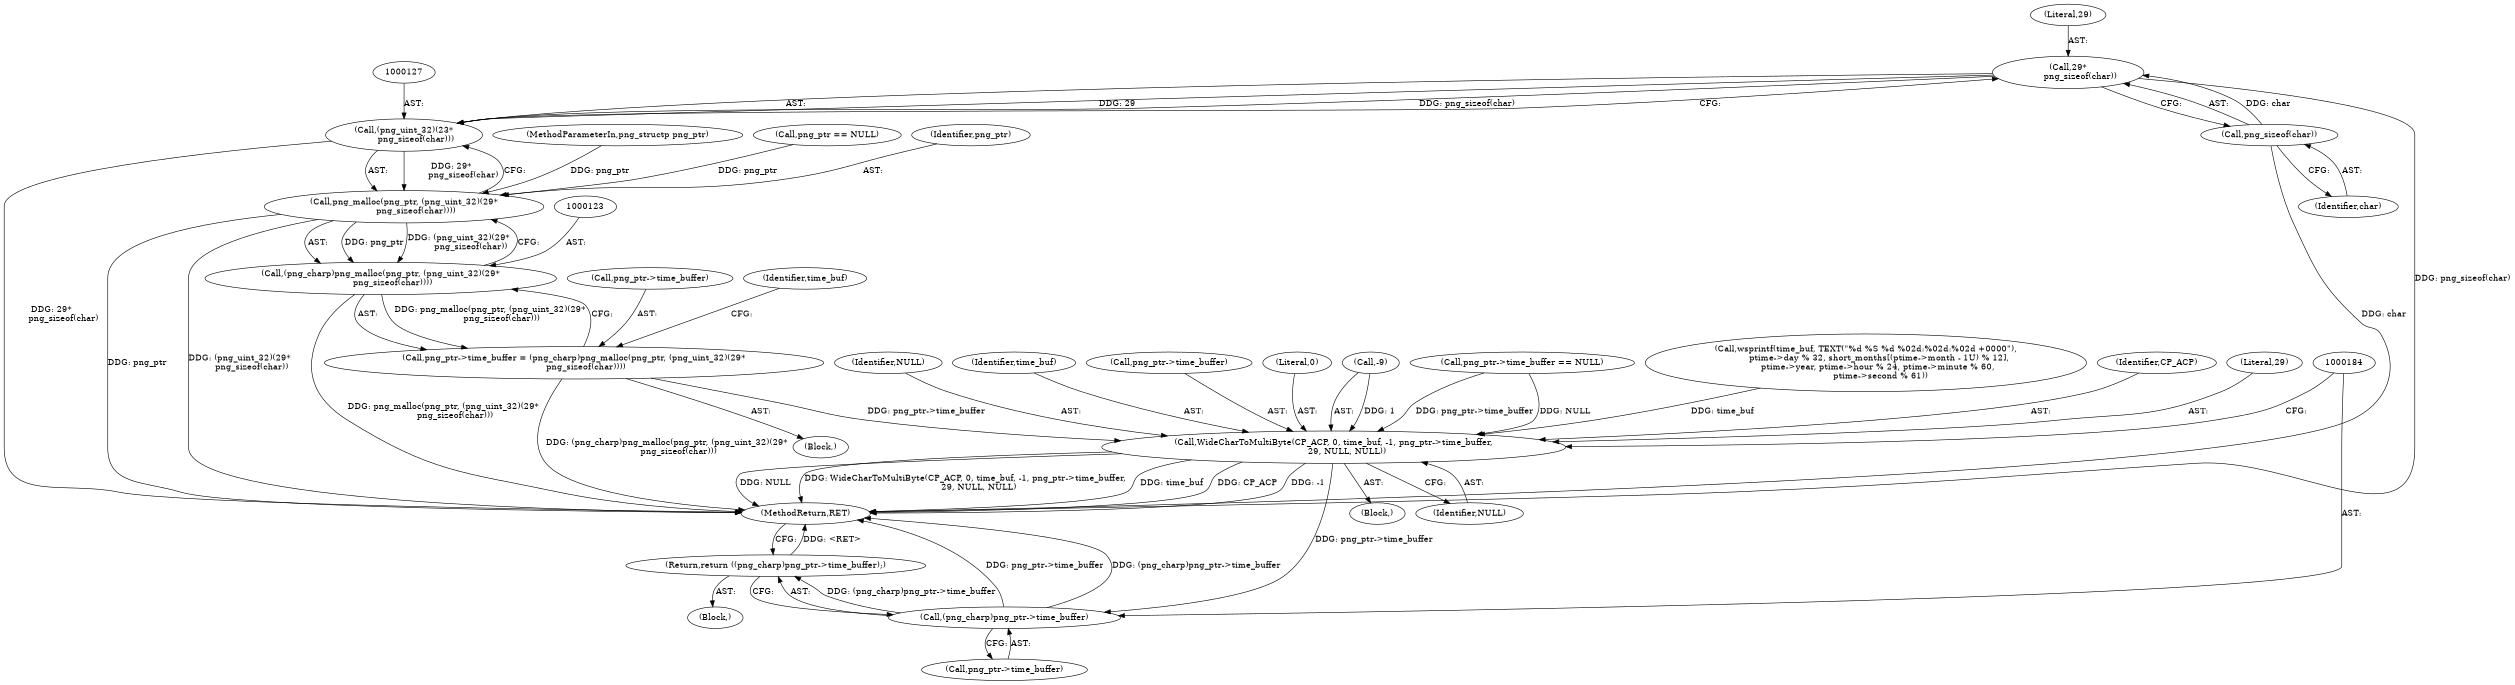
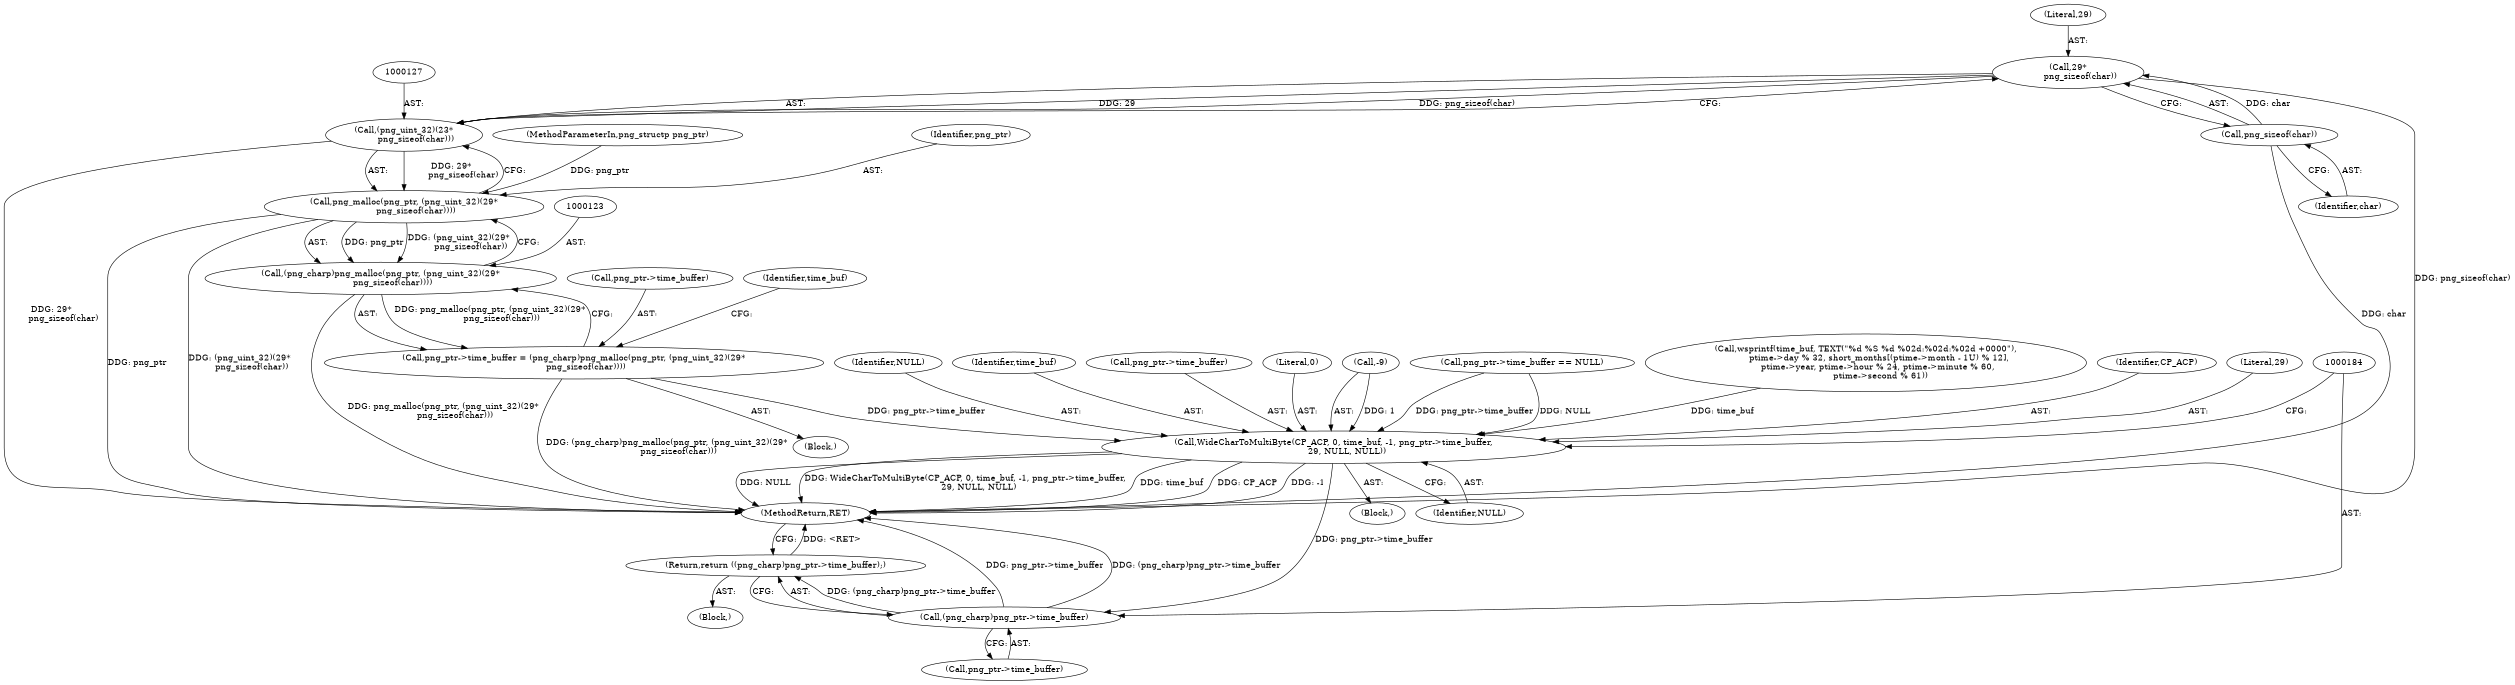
node "(Call,png_ptr == NULL)": removed
